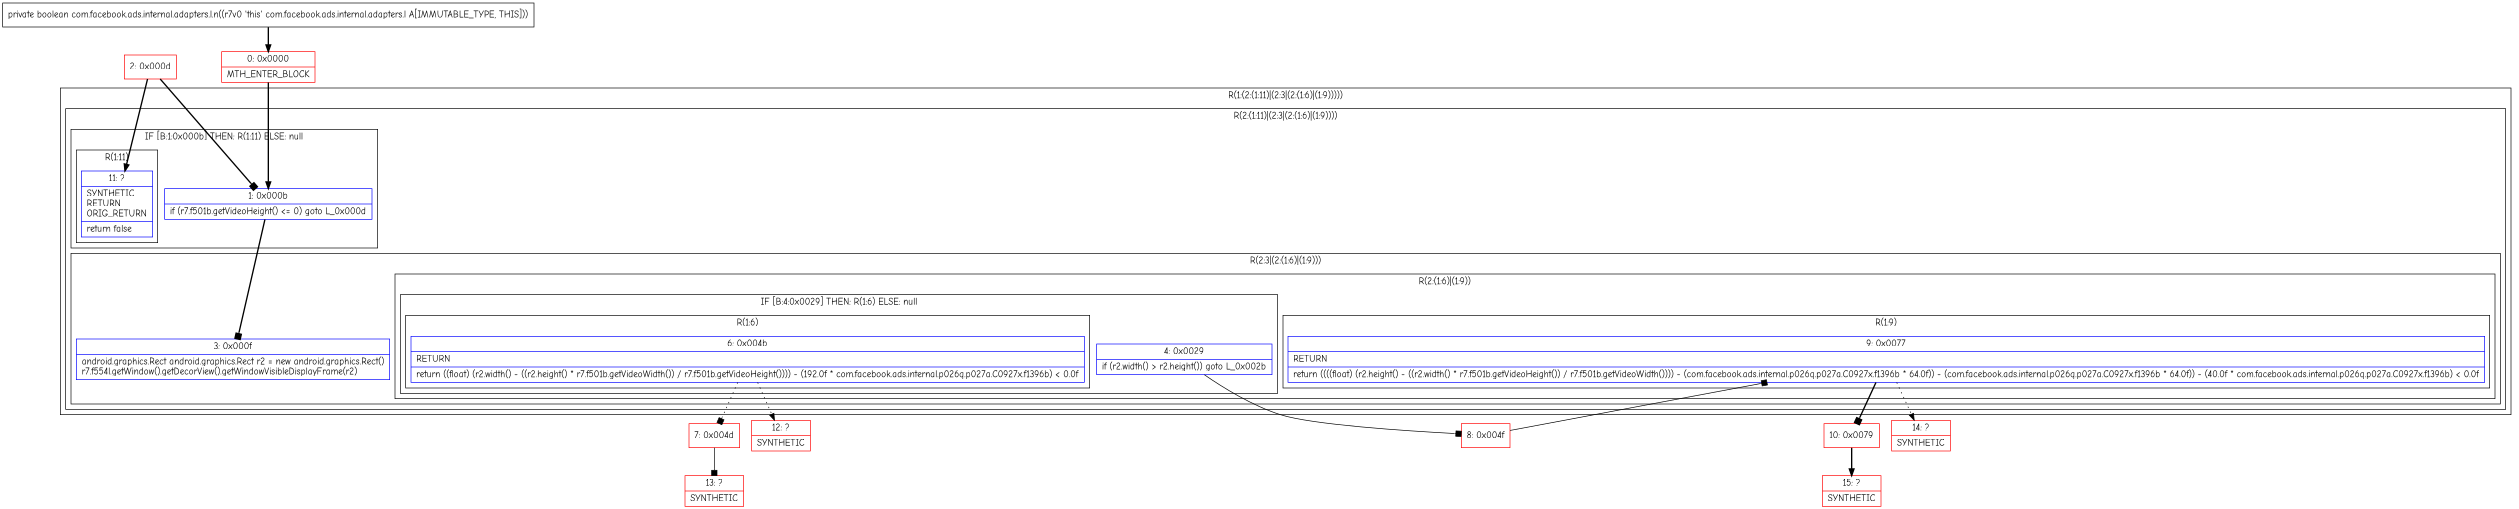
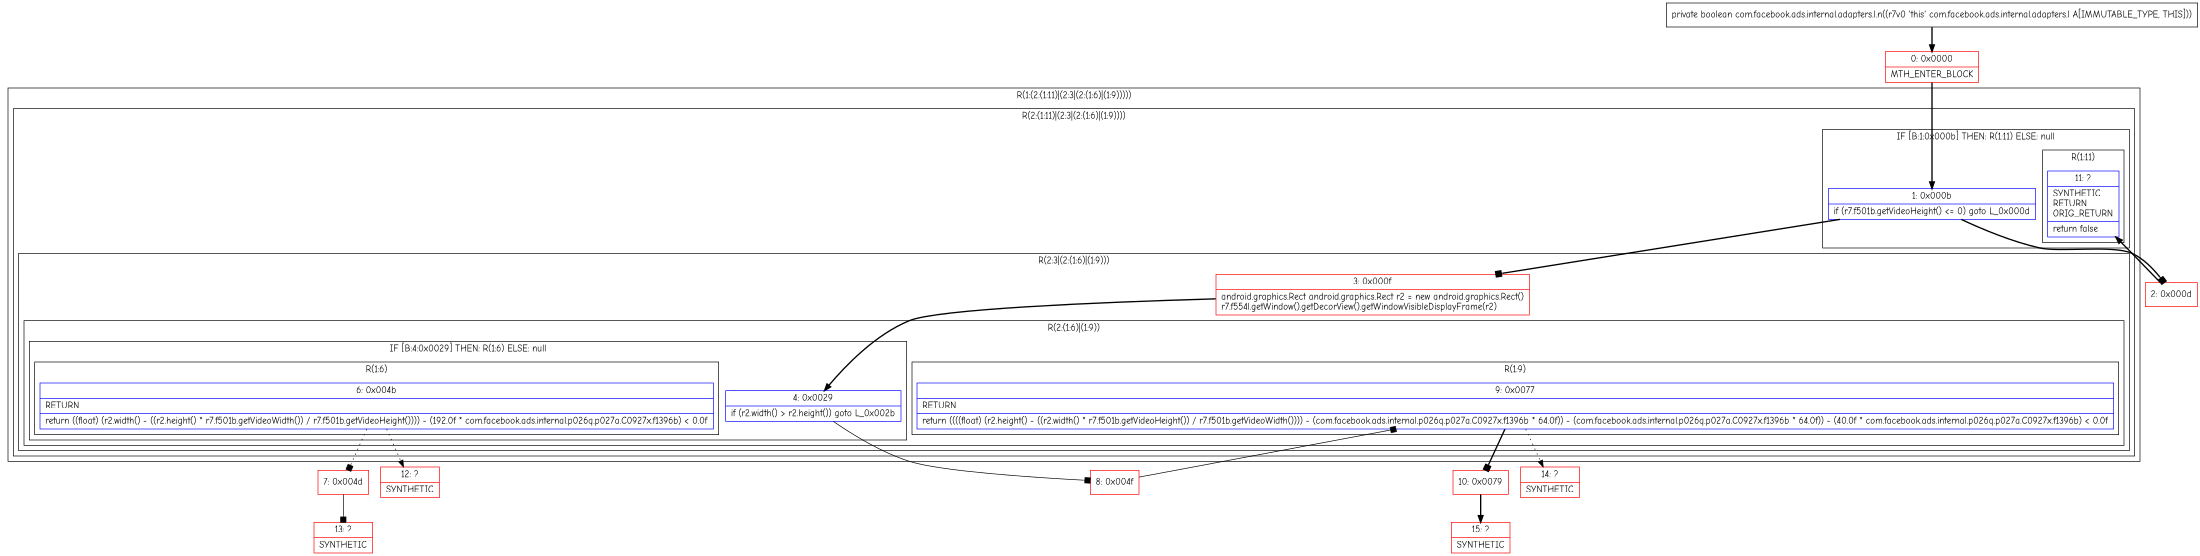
edge "2: 0x000d" -> "1: 0x000b": reversed
edge "3: 0x000f" -> "4: 0x0029": added
node "3: 0x000f": color blue -> red
